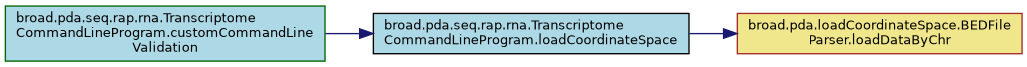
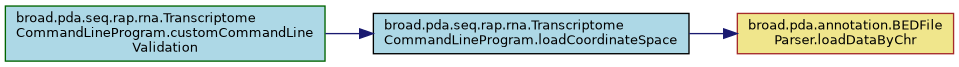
node "broad.pda.loadCoordinateSpace.BEDFile Parser.loadDataByChr": label "broad.pda.loadCoordinateSpace.BEDFile Parser.loadDataByChr" -> "broad.pda.annotation.BEDFile Parser.loadDataByChr"
